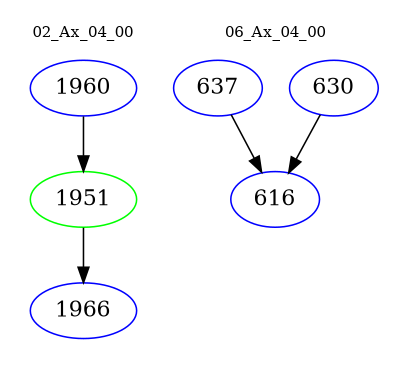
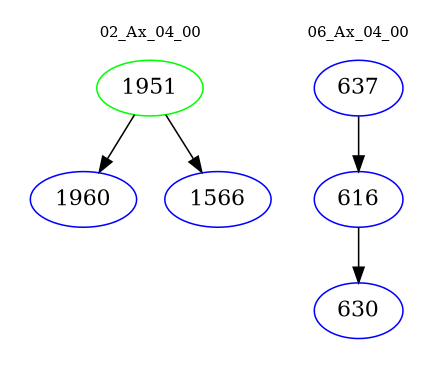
edge "1960" -> "1951": reversed
edge "630" -> "616": reversed
node "1966": label "1966" -> "1566"
